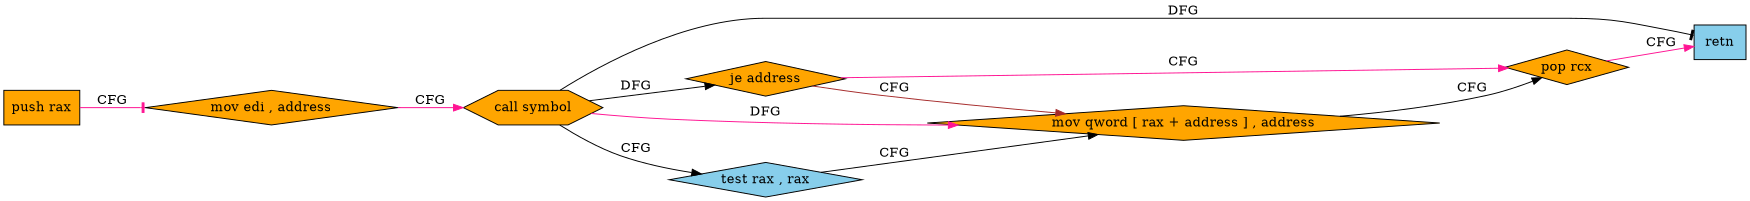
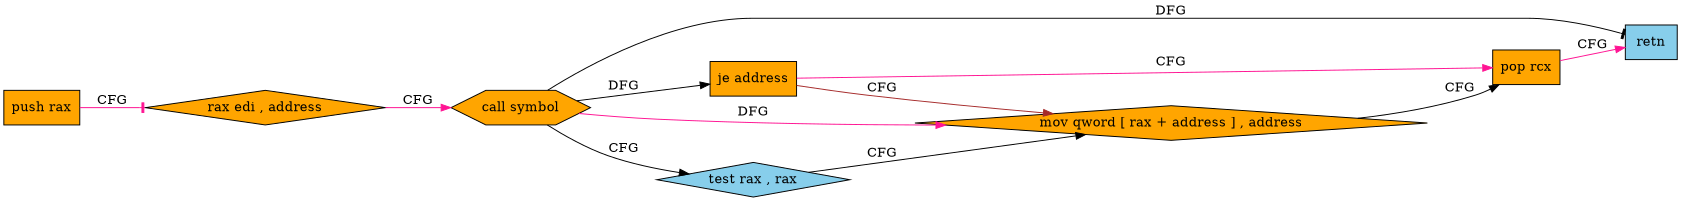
node "pop rcx": shape diamond -> box
node "je address": shape diamond -> box
node "mov edi , address": label "mov edi , address" -> "rax edi , address"
